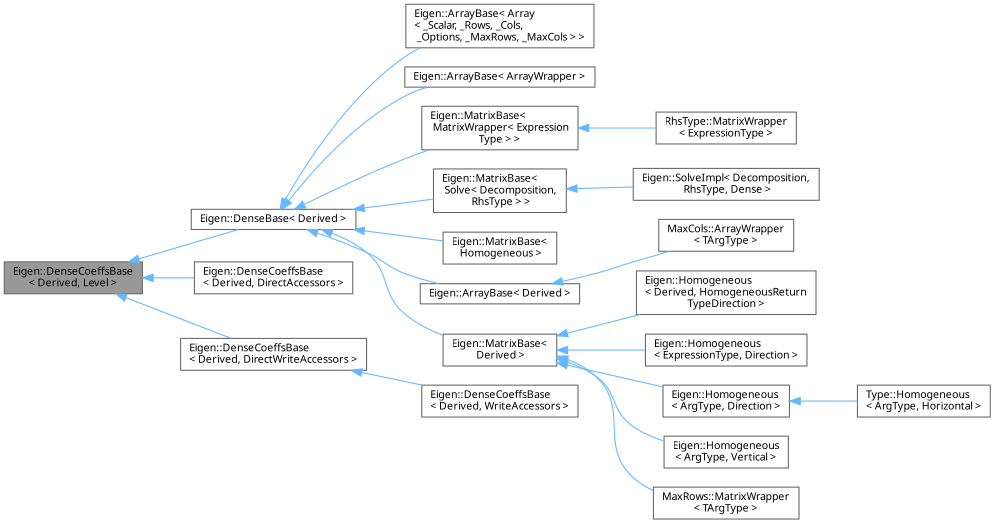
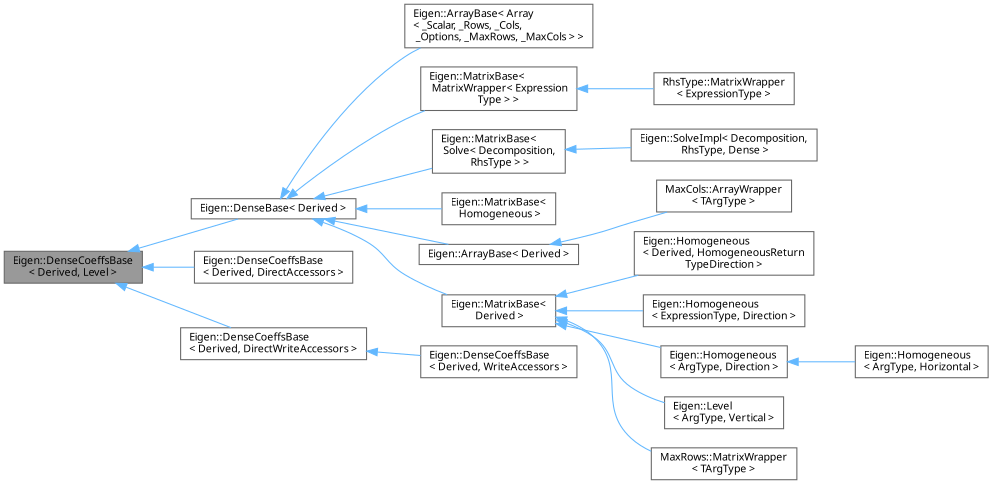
node "Eigen::ArrayBase< ArrayWrapper >": removed
node "Type::Homogeneous < ArgType, Horizontal >": label "Type::Homogeneous < ArgType, Horizontal >" -> "Eigen::Homogeneous < ArgType, Horizontal >"
node "Eigen::Homogeneous < ArgType, Vertical >": label "Eigen::Homogeneous < ArgType, Vertical >" -> "Eigen::Level < ArgType, Vertical >"
